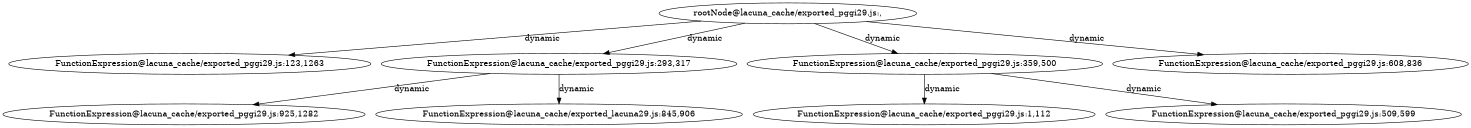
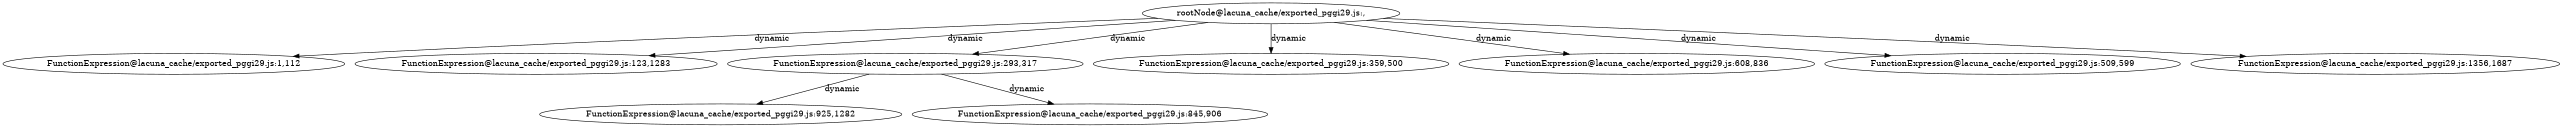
node "FunctionExpression@lacuna_cache/exported_pggi29.js:123,1263": label "FunctionExpression@lacuna_cache/exported_pggi29.js:123,1263" -> "FunctionExpression@lacuna_cache/exported_pggi29.js:123,1283"
node "FunctionExpression@lacuna_cache/exported_pggi29.js:1356,1687": added
edge "FunctionExpression@lacuna_cache/exported_pggi29.js:359,500" -> "FunctionExpression@lacuna_cache/exported_pggi29.js:1,112": now "rootNode@lacuna_cache/exported_pggi29.js:," -> "FunctionExpression@lacuna_cache/exported_pggi29.js:1,112"
edge "FunctionExpression@lacuna_cache/exported_pggi29.js:359,500" -> "FunctionExpression@lacuna_cache/exported_pggi29.js:509,599": now "rootNode@lacuna_cache/exported_pggi29.js:," -> "FunctionExpression@lacuna_cache/exported_pggi29.js:509,599"
node "FunctionExpression@lacuna_cache/exported_lacuna29.js:845,906": label "FunctionExpression@lacuna_cache/exported_lacuna29.js:845,906" -> "FunctionExpression@lacuna_cache/exported_pggi29.js:845,906"
